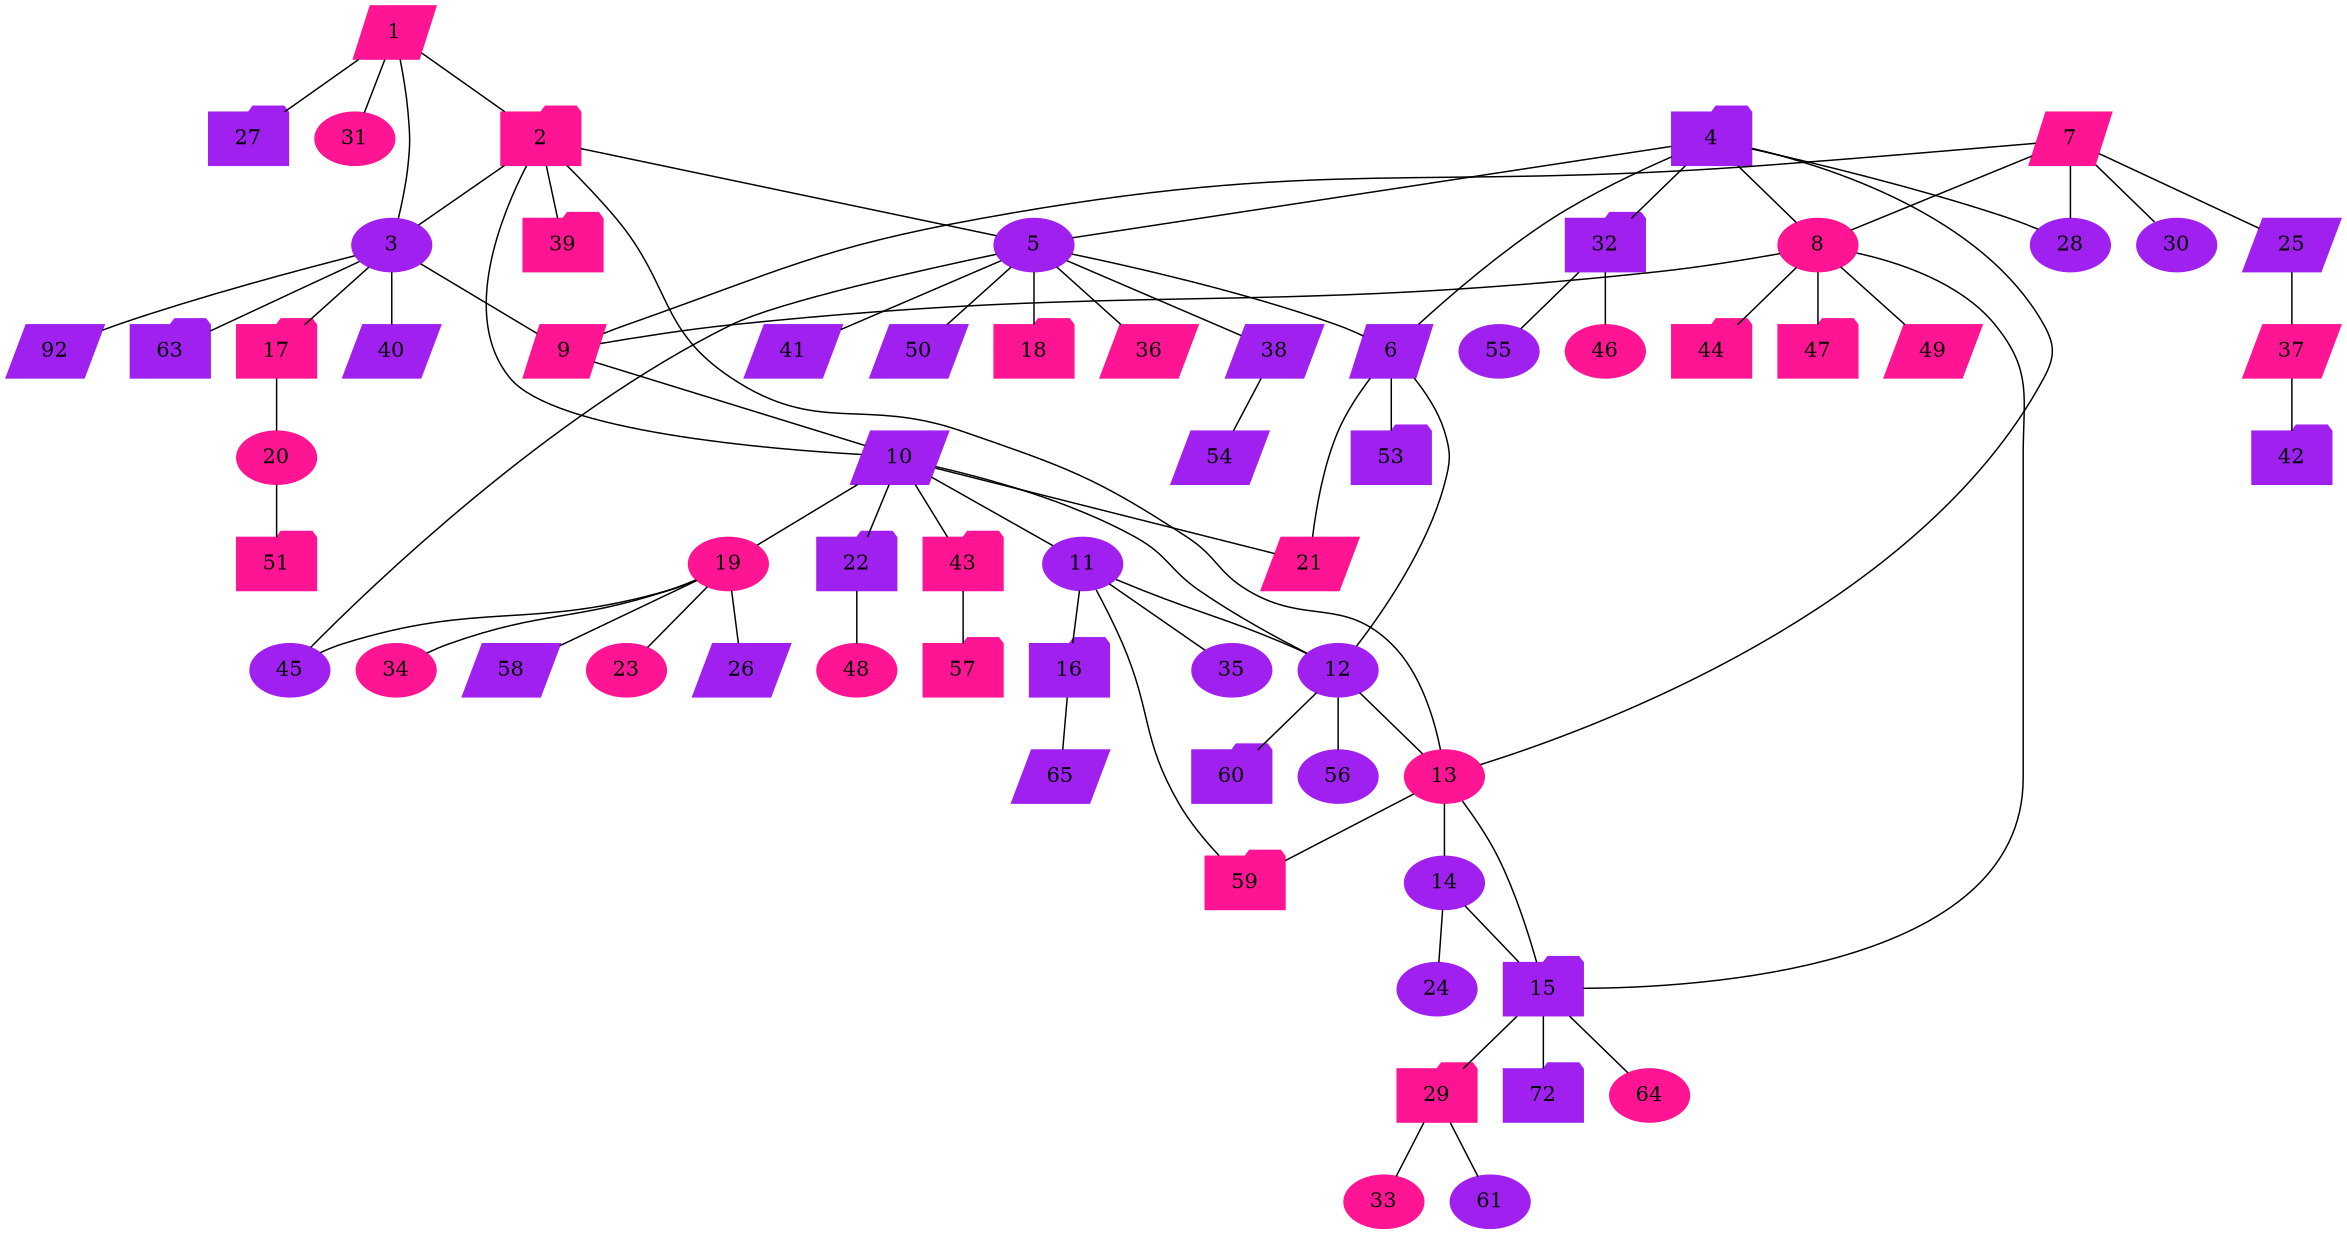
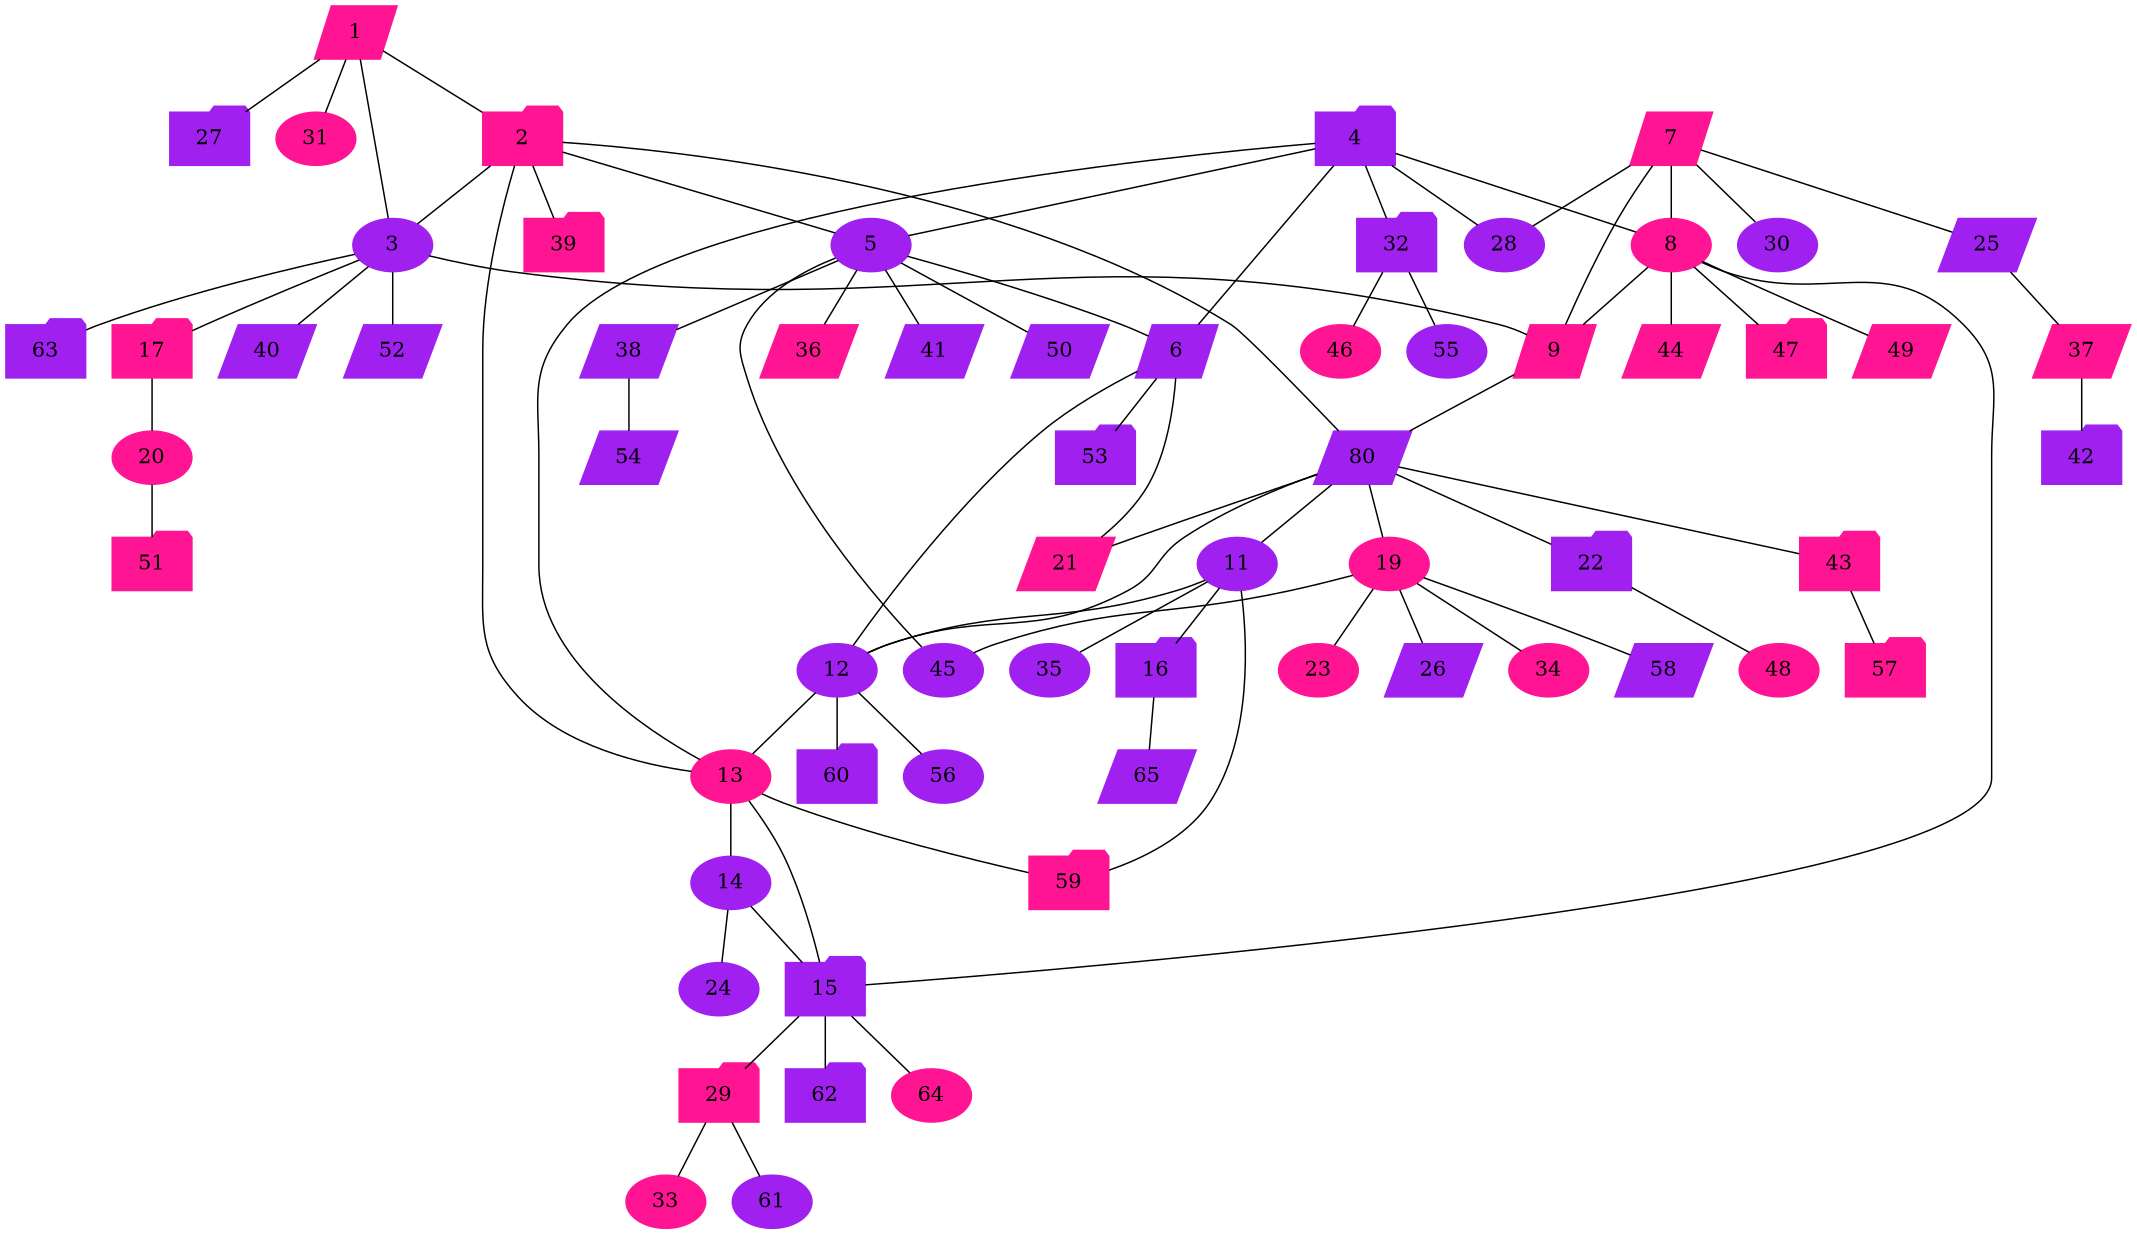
node "92": label "92" -> "52"
node "18": removed
node "44": shape folder -> parallelogram
node "10": label "10" -> "80"
node "72": label "72" -> "62"
